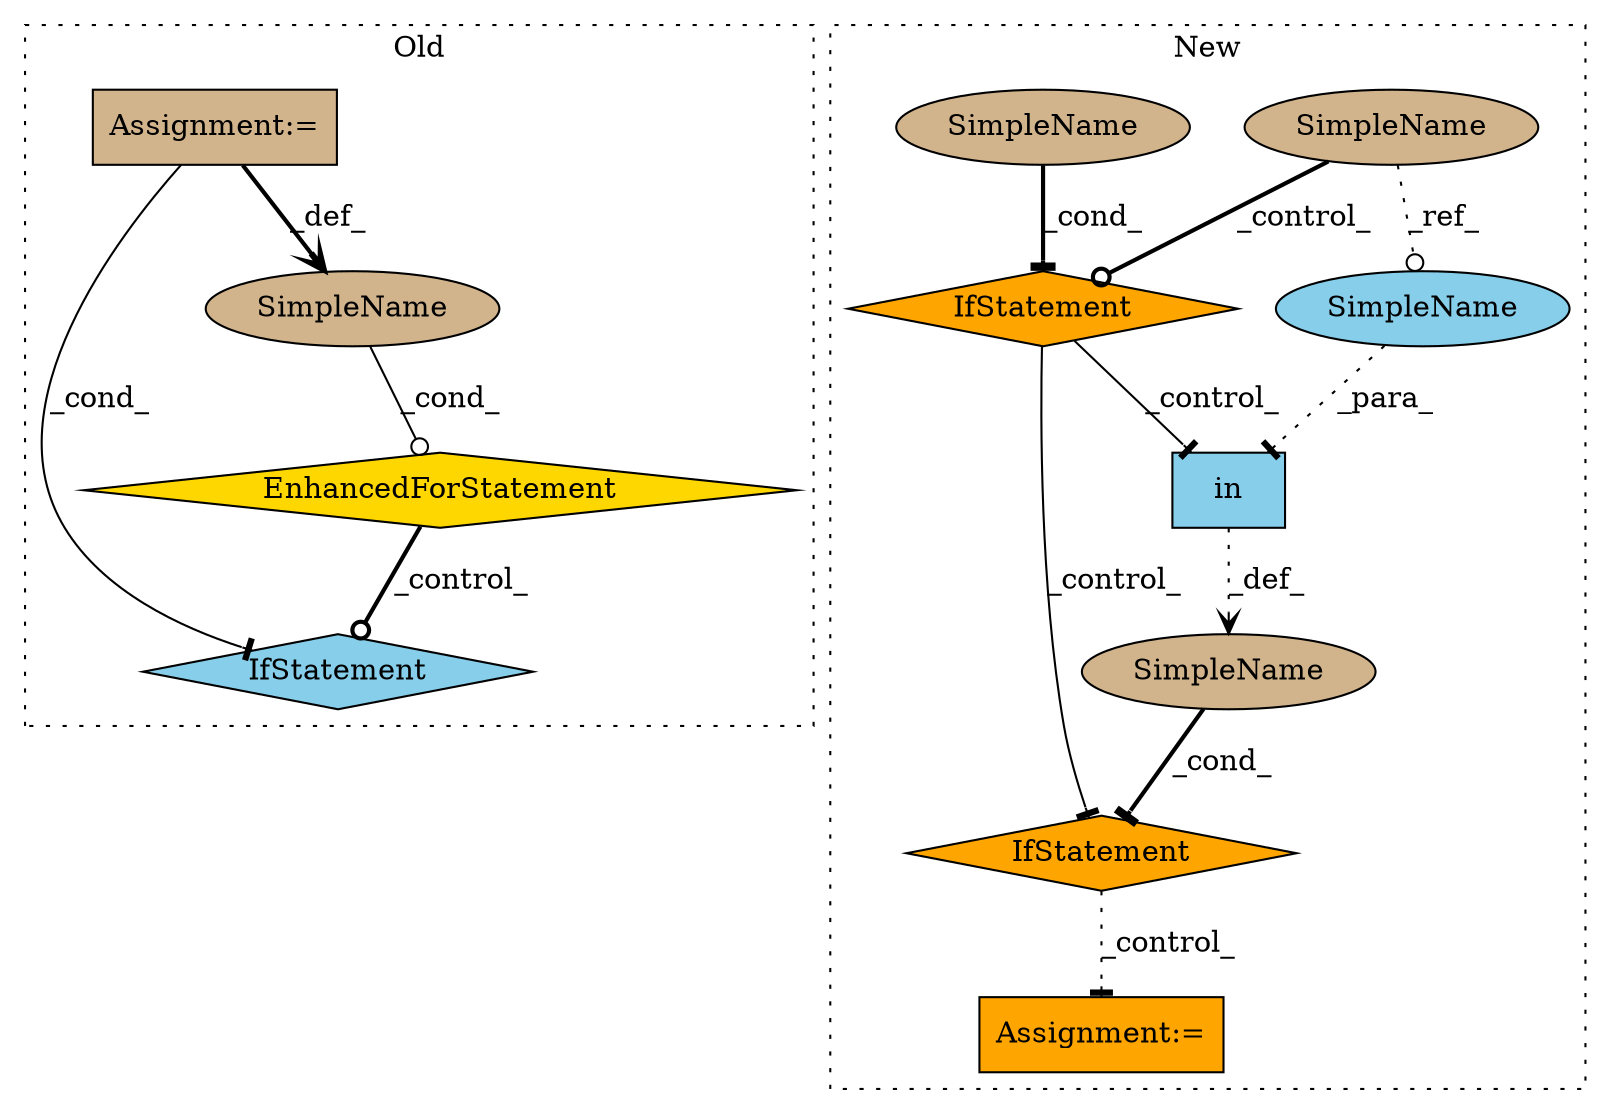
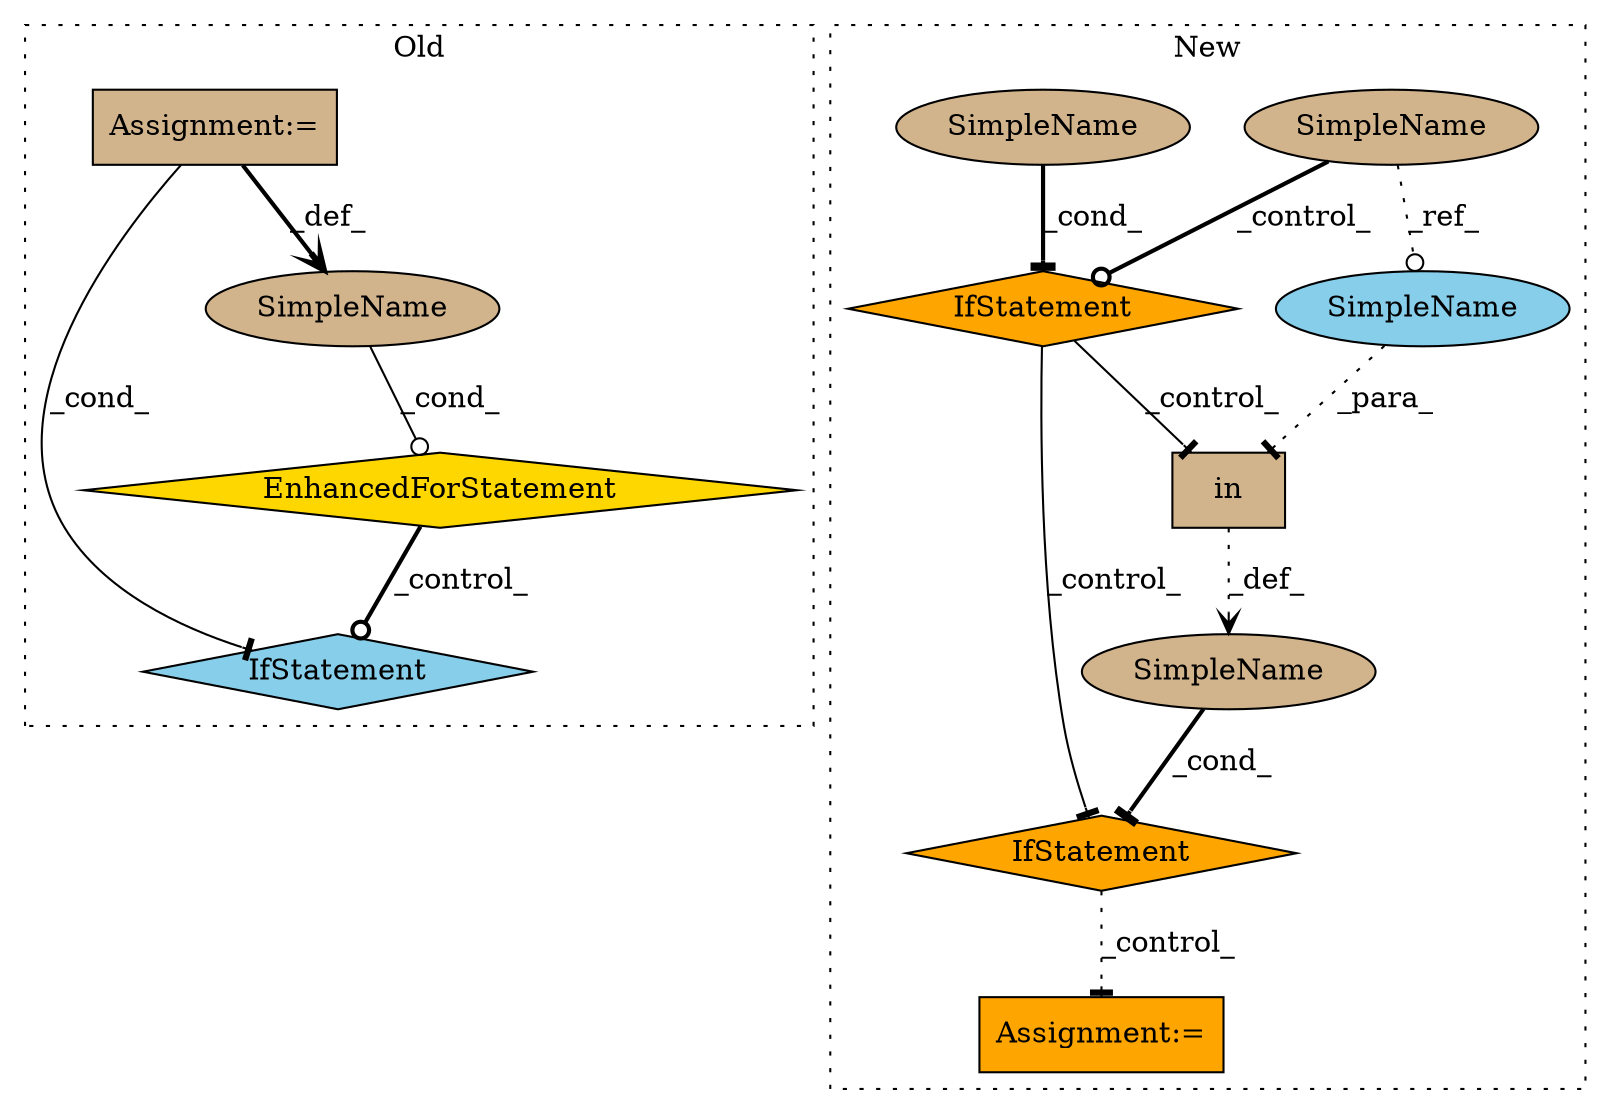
node "in": fillcolor skyblue -> tan
